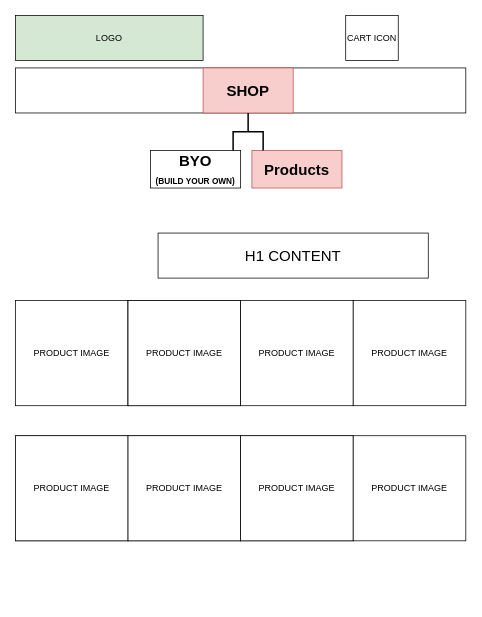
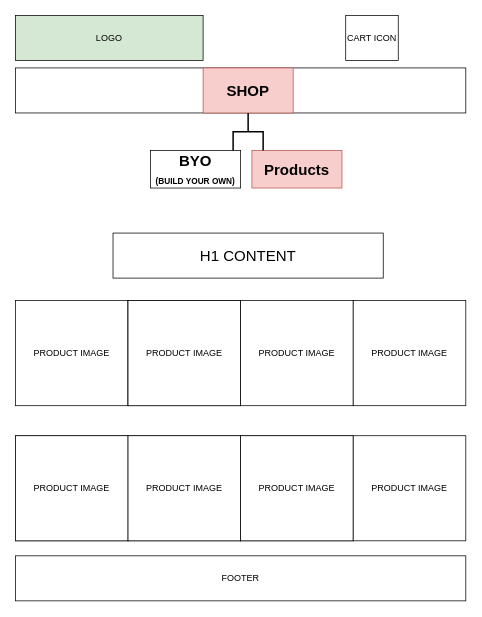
node "H1 CONTENT": moved (293, 255) -> (248, 255)
node "FOOTER": added
